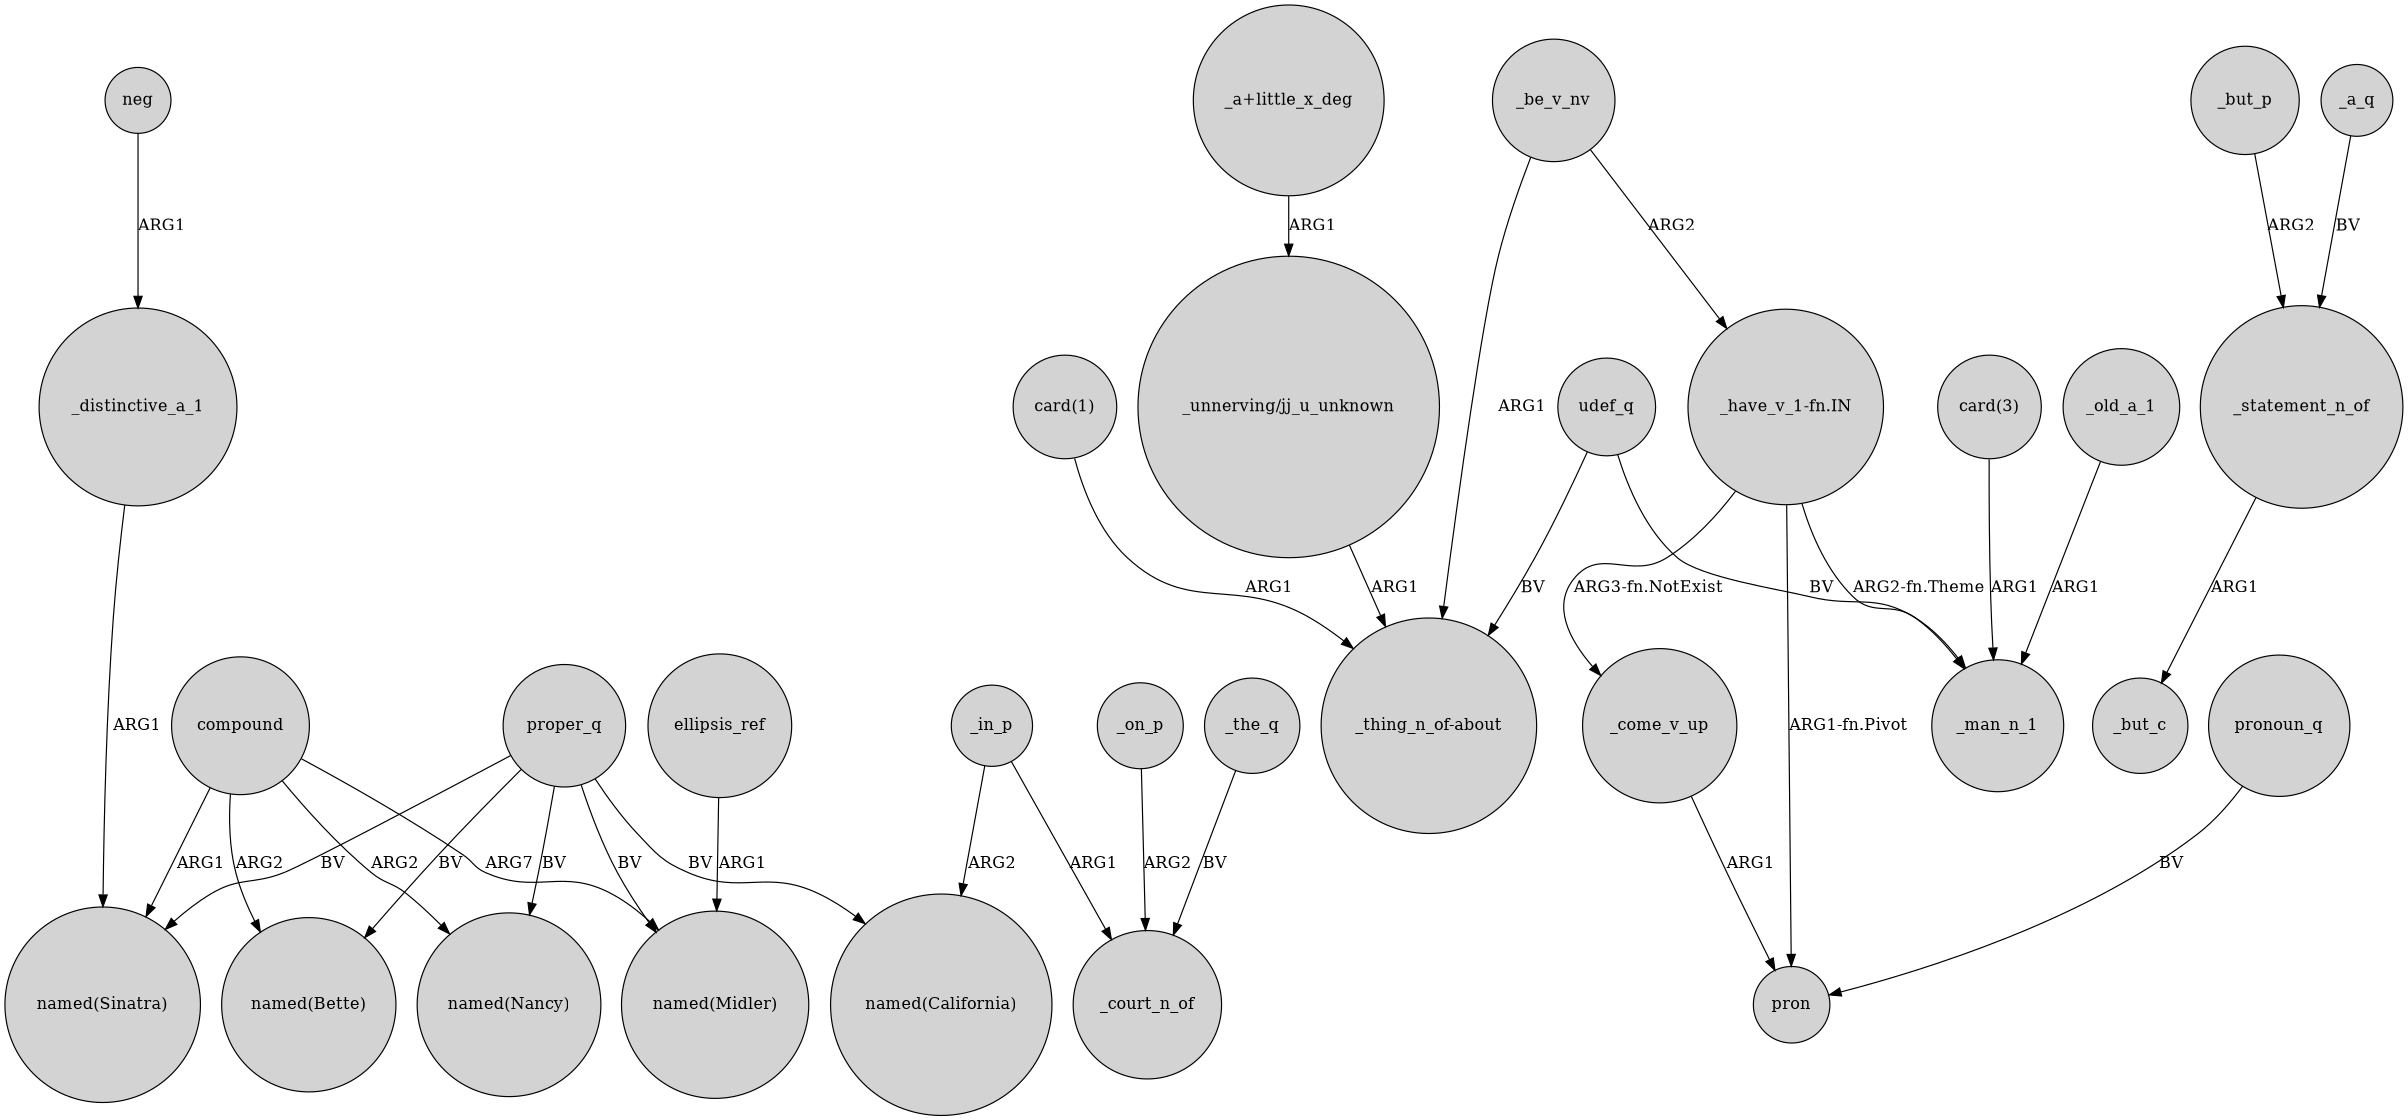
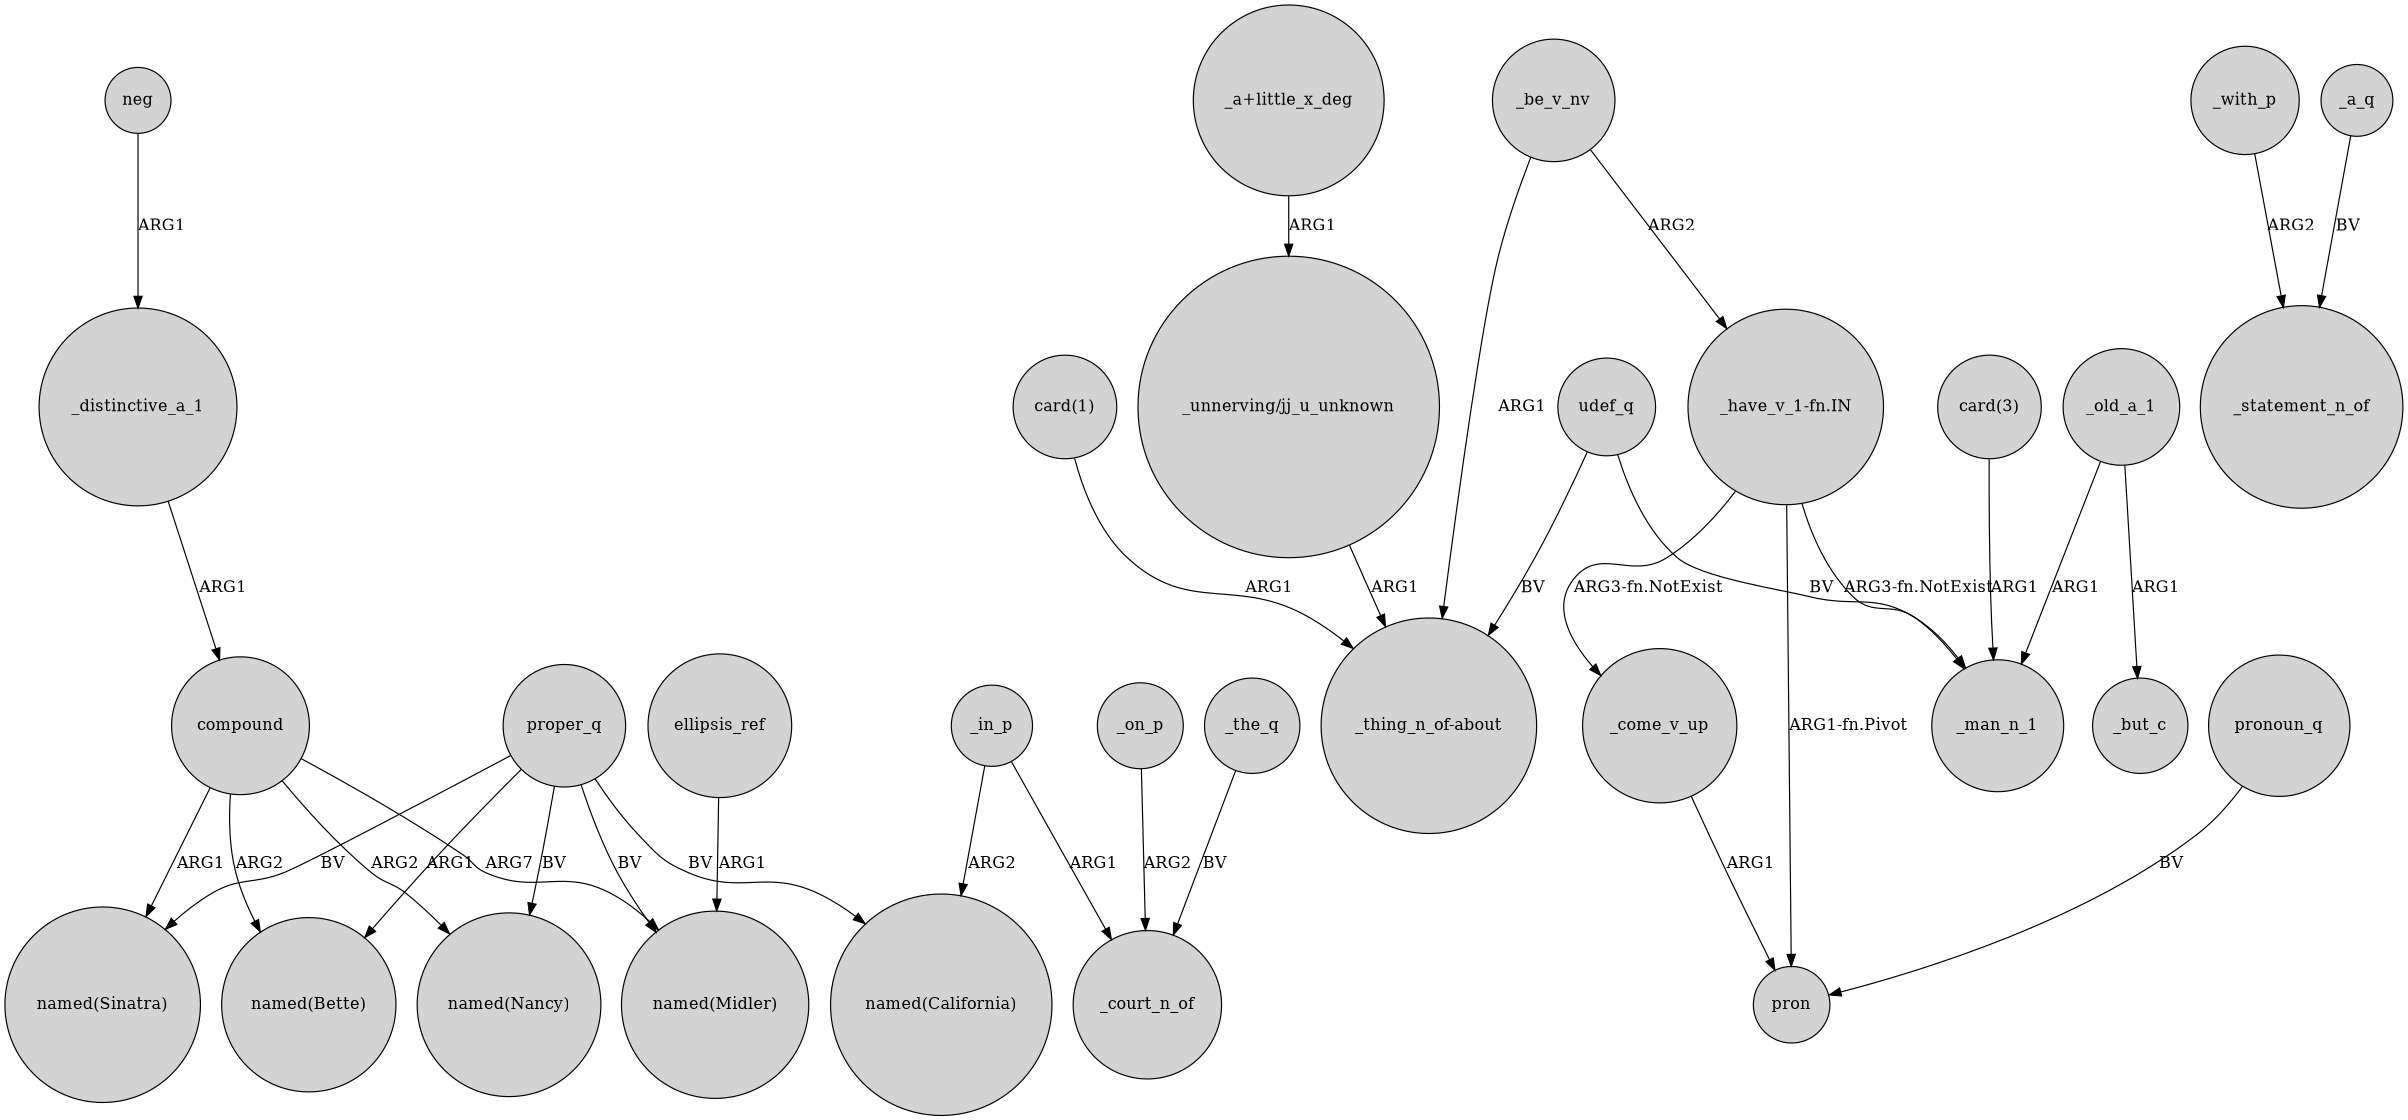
node "_but_p": label "_but_p" -> "_with_p"
edge "_statement_n_of" -> "_but_c": now "_old_a_1" -> "_but_c"
edge "_have_v_1-fn.IN" -> "_man_n_1": label "ARG2-fn.Theme" -> "ARG3-fn.NotExist"
edge "_distinctive_a_1" -> "named(Sinatra)": now "_distinctive_a_1" -> "compound"
edge "proper_q" -> "named(Bette)": label "BV" -> "ARG1"
